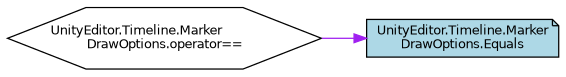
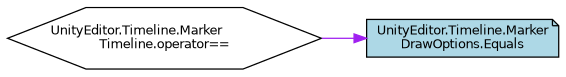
node "UnityEditor.Timeline.Marker DrawOptions.operator==": label "UnityEditor.Timeline.Marker DrawOptions.operator==" -> "UnityEditor.Timeline.Marker Timeline.operator=="
